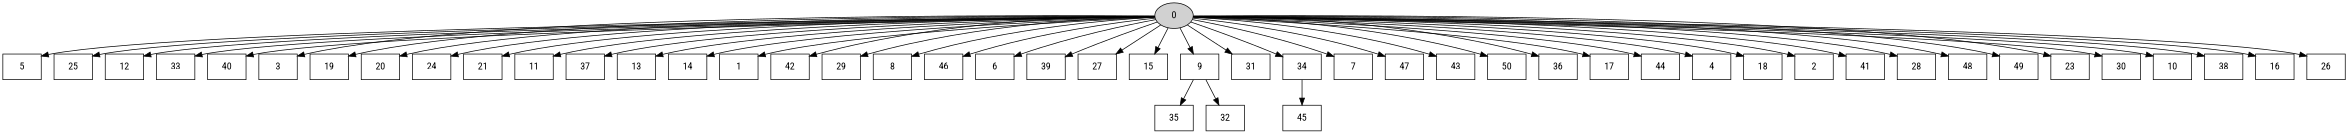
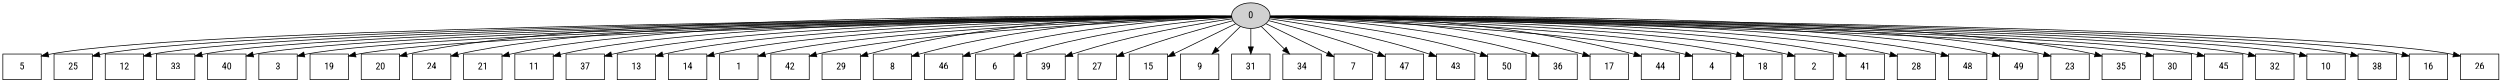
edge "9" -> "35": now "0" -> "35"
edge "9" -> "32": now "0" -> "32"
edge "34" -> "45": now "0" -> "45"
